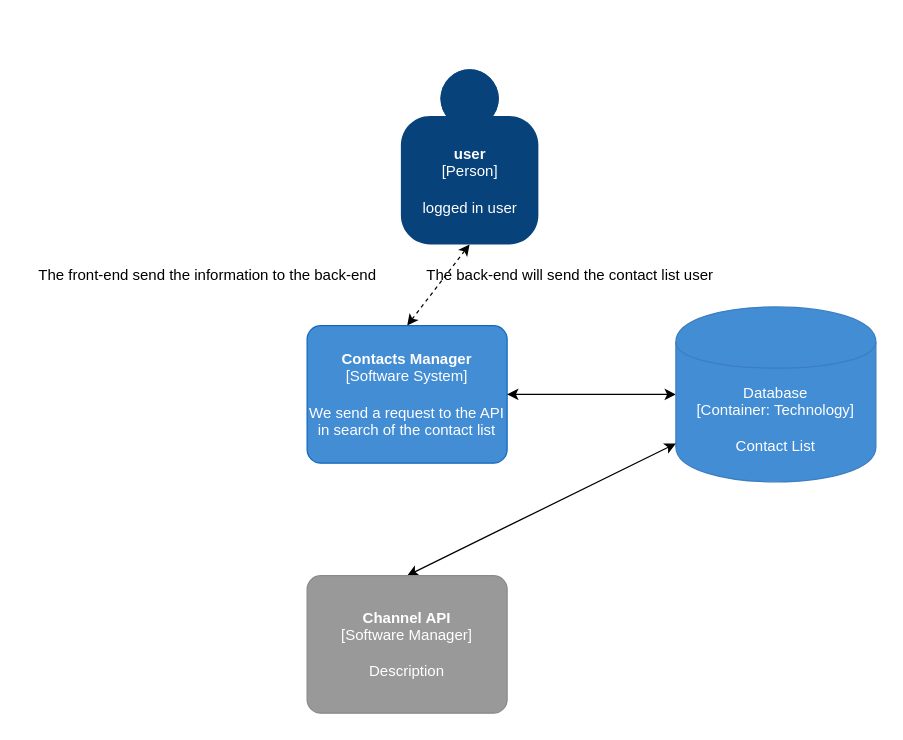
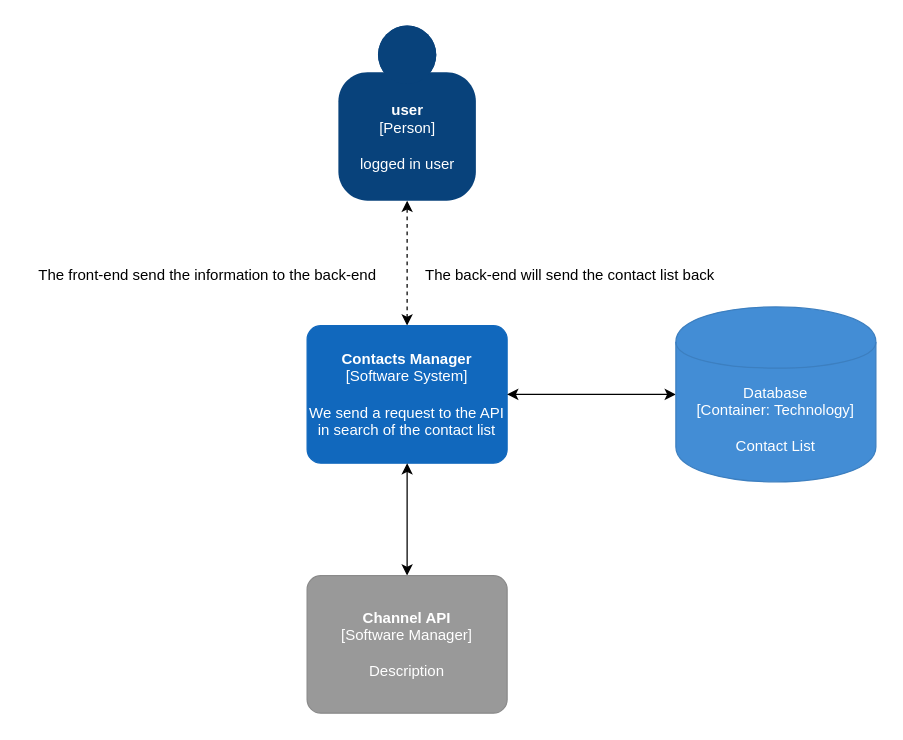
node "user [Person] logged in user": moved (469, 157) -> (407, 113)
node "The back-end will send the contact list user": label "The back-end will send the contact list user" -> "The back-end will send the contact list back"
node "Contacts Manager [Software System] We send a request to the API in search of the contact list": fillcolor #438dd5 -> #1168bd
edge "Database [Container: Technology] Contact List" -- "Channel API [Software Manager] Description": now "Contacts Manager [Software System] We send a request to the API in search of the contact list" -- "Channel API [Software Manager] Description"
